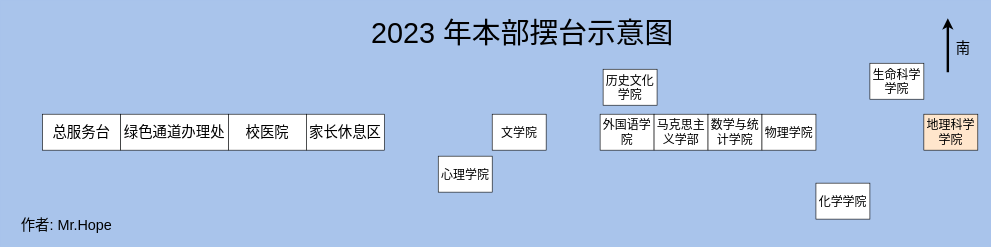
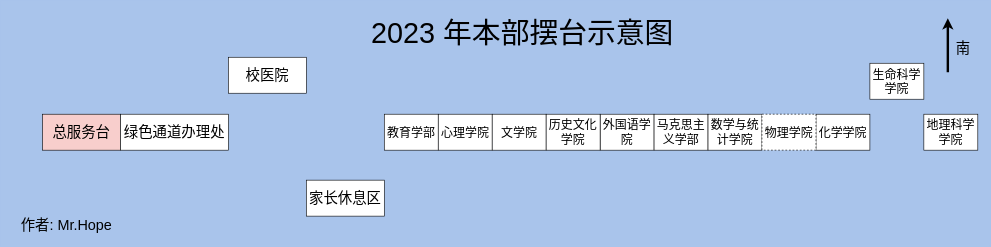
node "历史文化学院": moved (630, 87) -> (573, 132)
node "总服务台": fillcolor #ffffff -> #f8cecc
node "校医院": moved (267, 132) -> (267, 75)
node "家长休息区": moved (345, 132) -> (345, 198)
node "教育学部": added
node "物理学院": style solid -> dashed
node "地理科学学院": fillcolor #ffe6cc -> #ffffff
node "心理学院": moved (465, 174) -> (465, 132)
node "化学学院": moved (843, 201) -> (843, 132)
